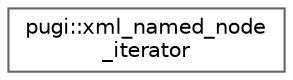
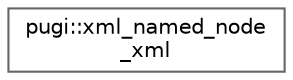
node "pugi::xml_named_node _iterator": label "pugi::xml_named_node _iterator" -> "pugi::xml_named_node _xml"
